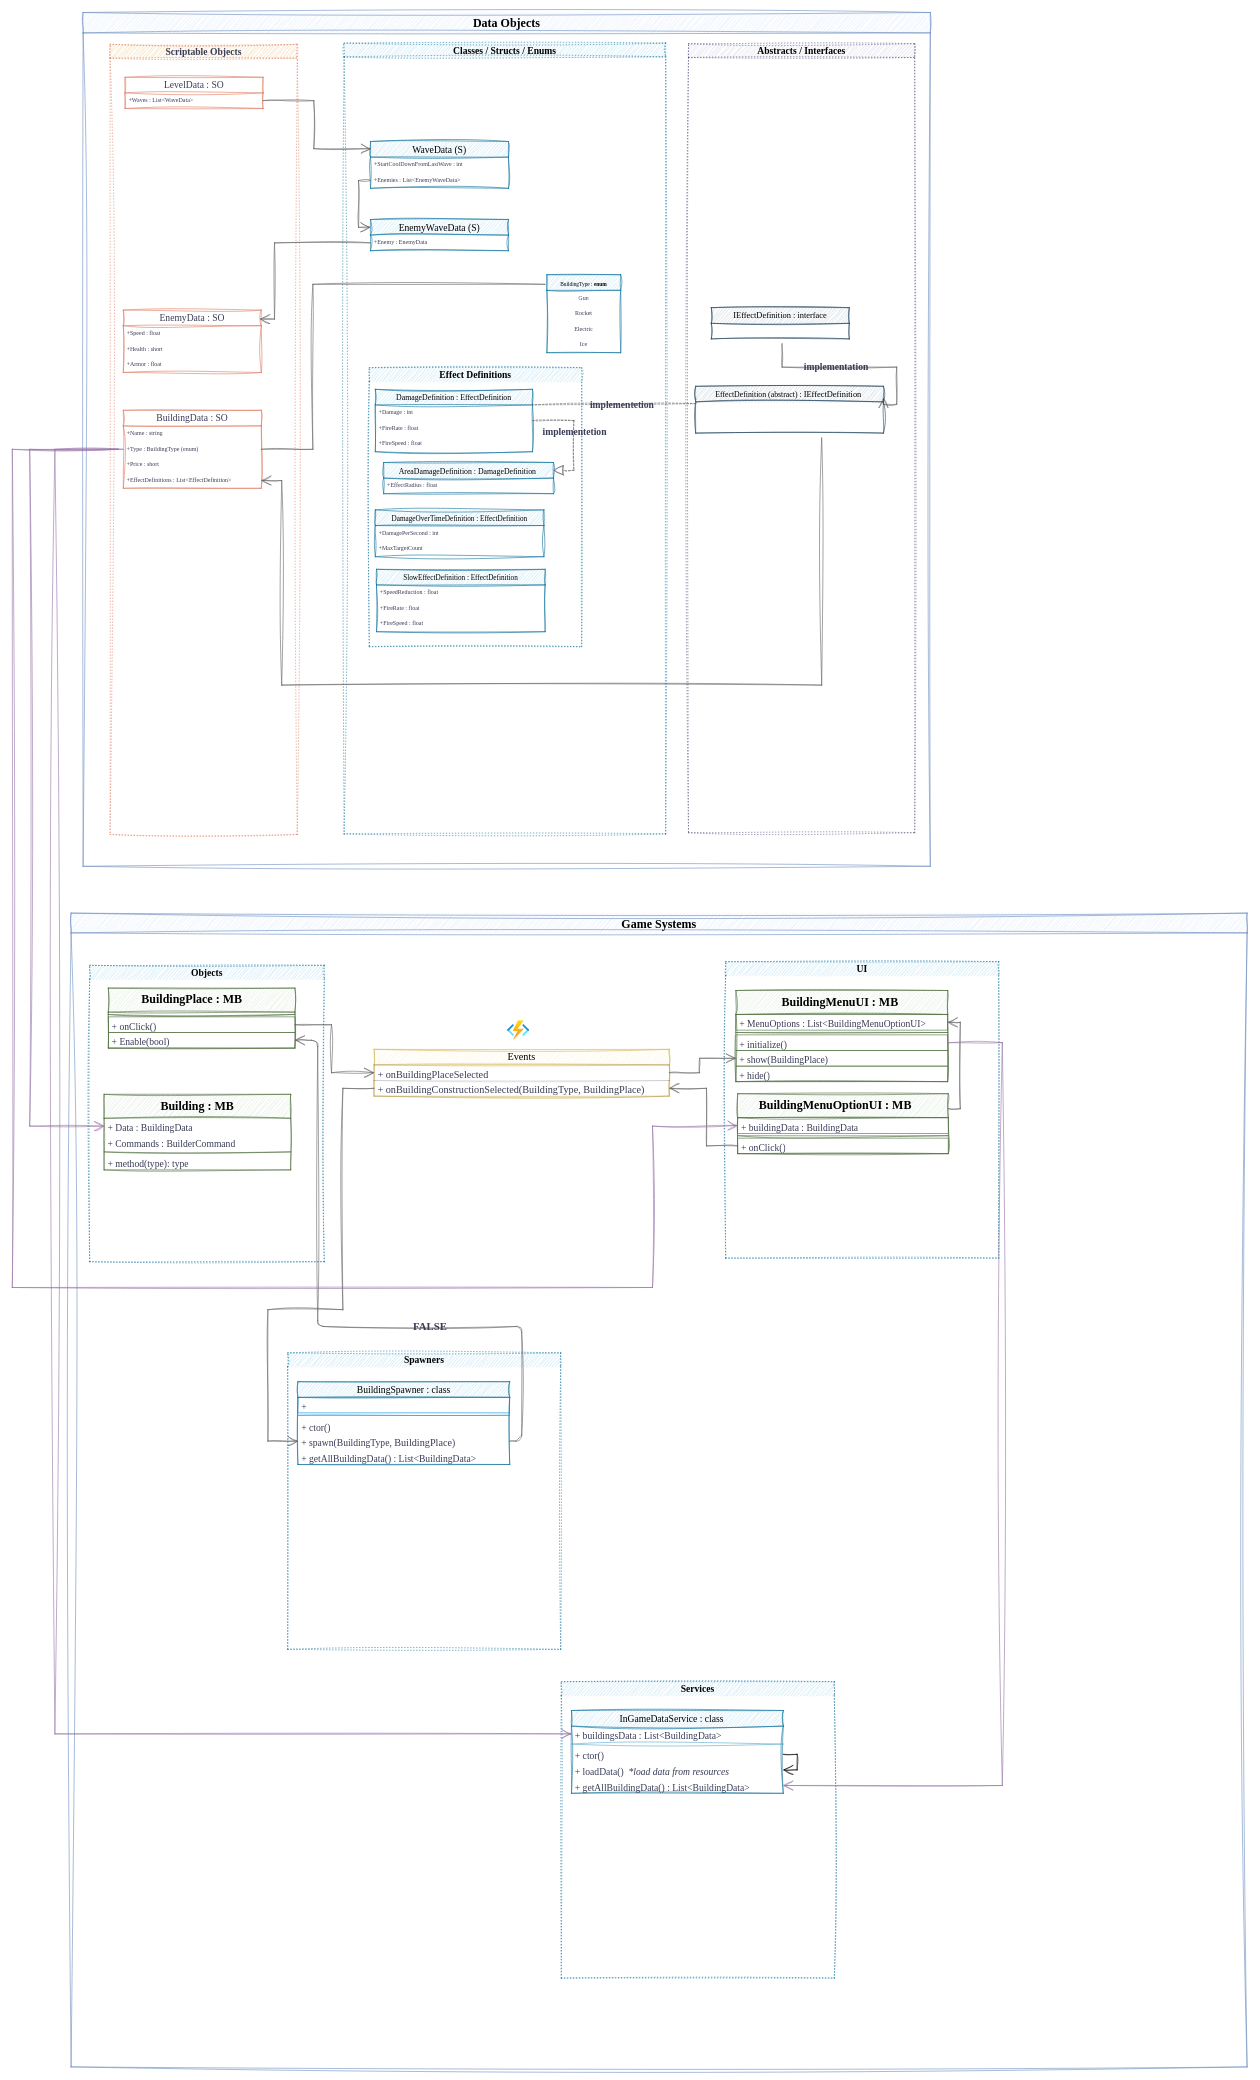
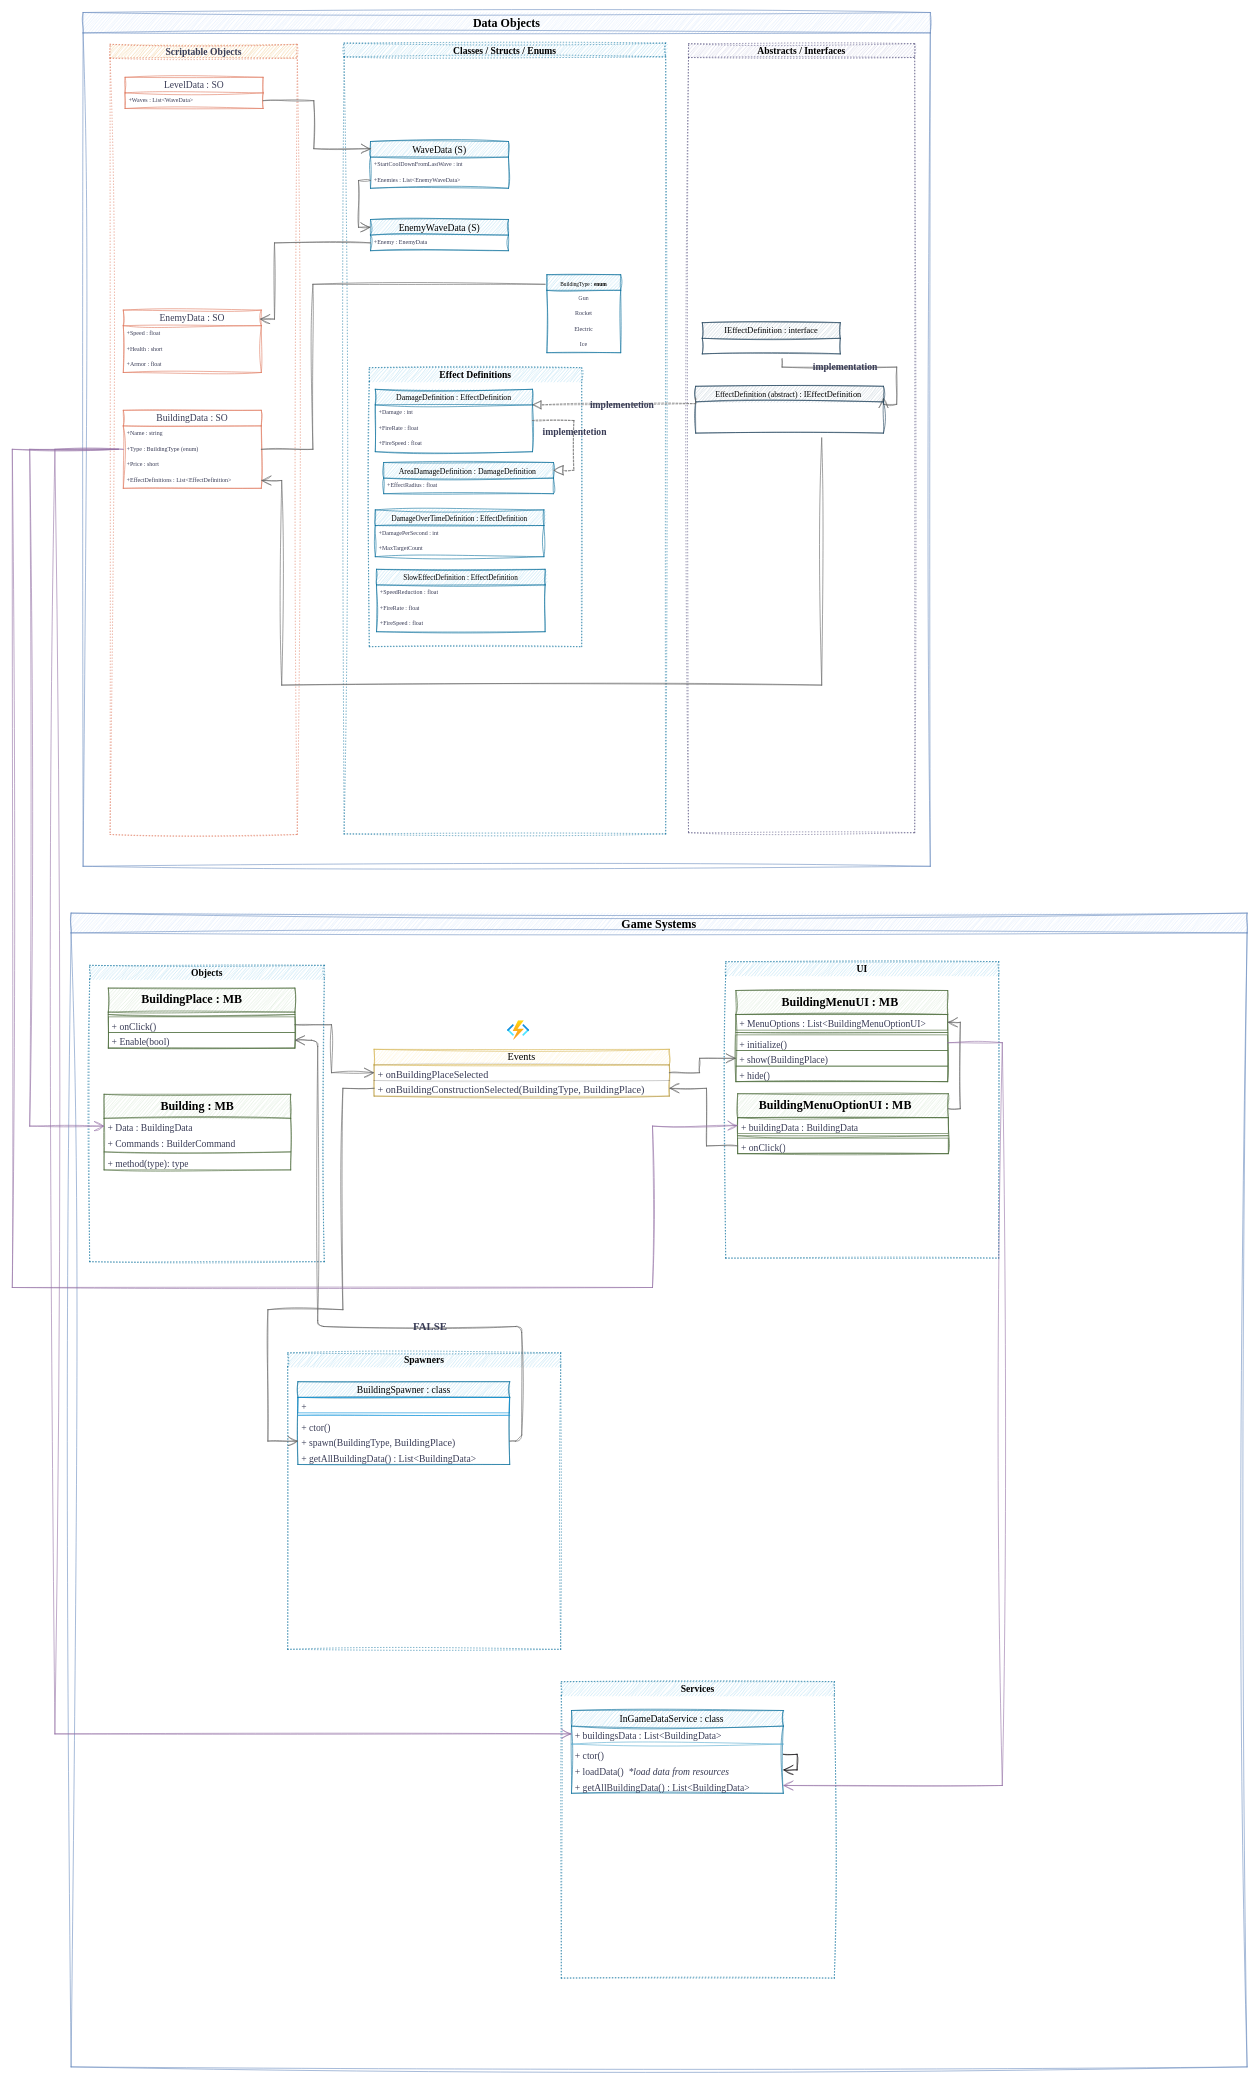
node "IEffectDefinition : interface": moved (780, 323) -> (771, 338)
edge "EffectDefinition (abstract) : IEffectDefinition" -- "DamageDefinition : EffectDefinition": arrowhead none -> block
